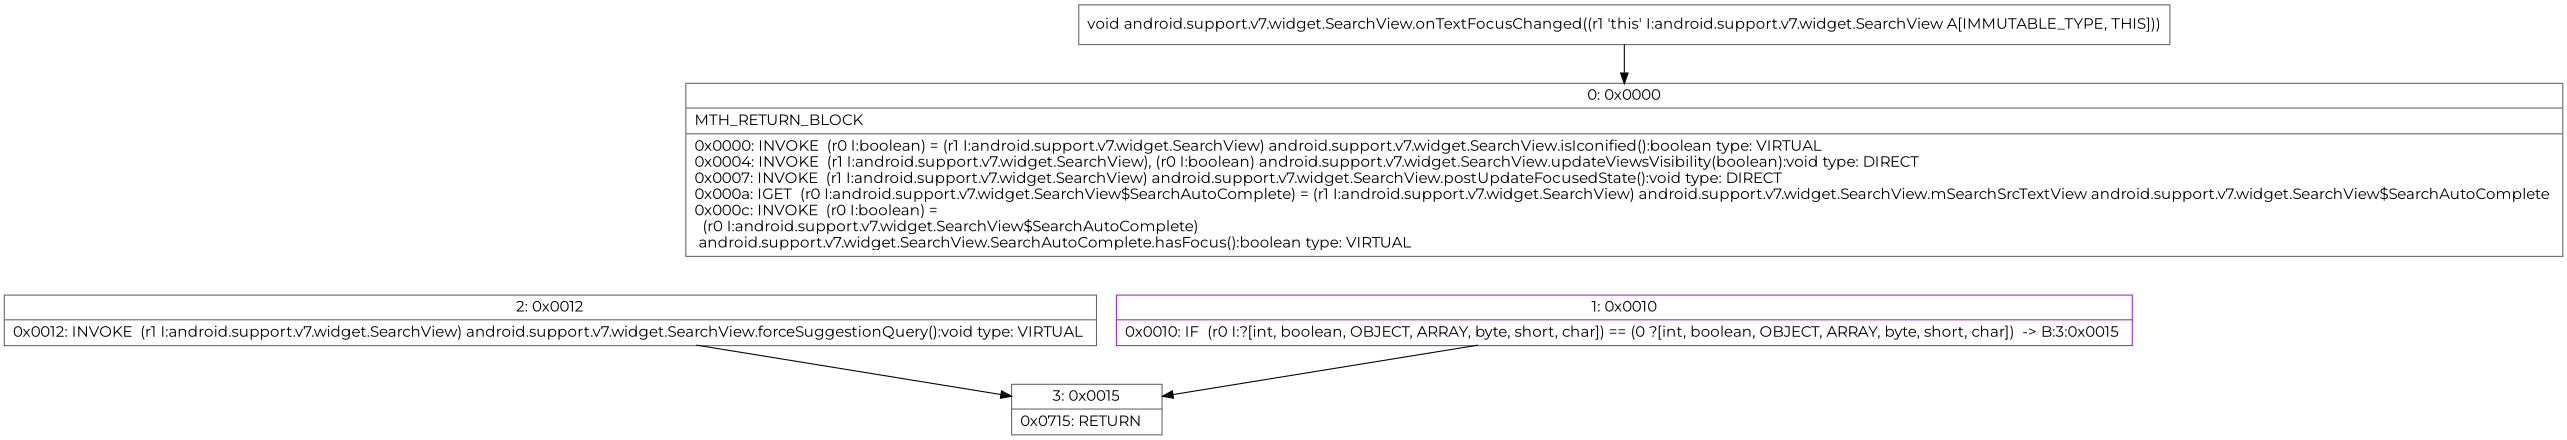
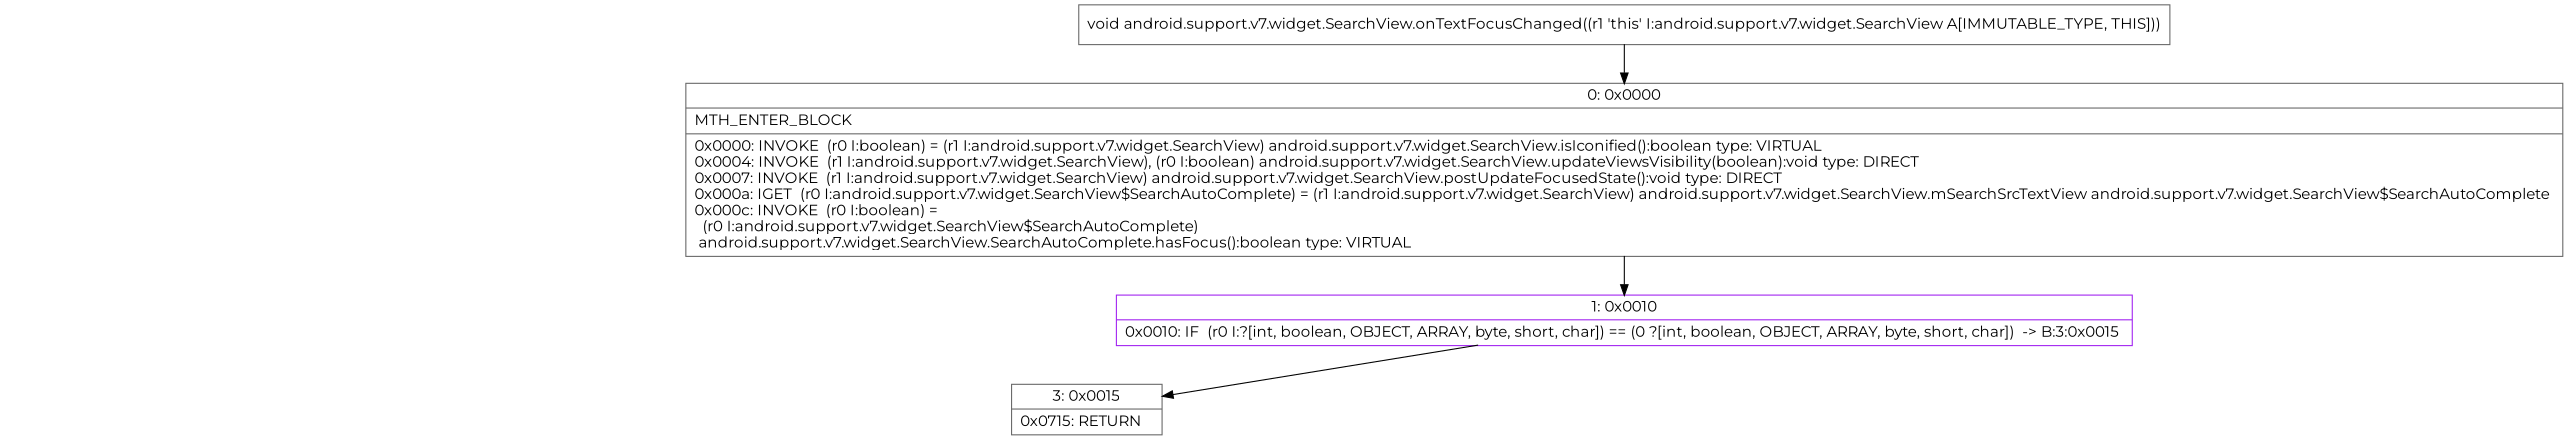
node "0: 0x0000": text "MTH_RETURN_BLOCK" -> "MTH_ENTER_BLOCK"
edge "0: 0x0000" -> "1: 0x0010": added
node "2: 0x0012": removed
